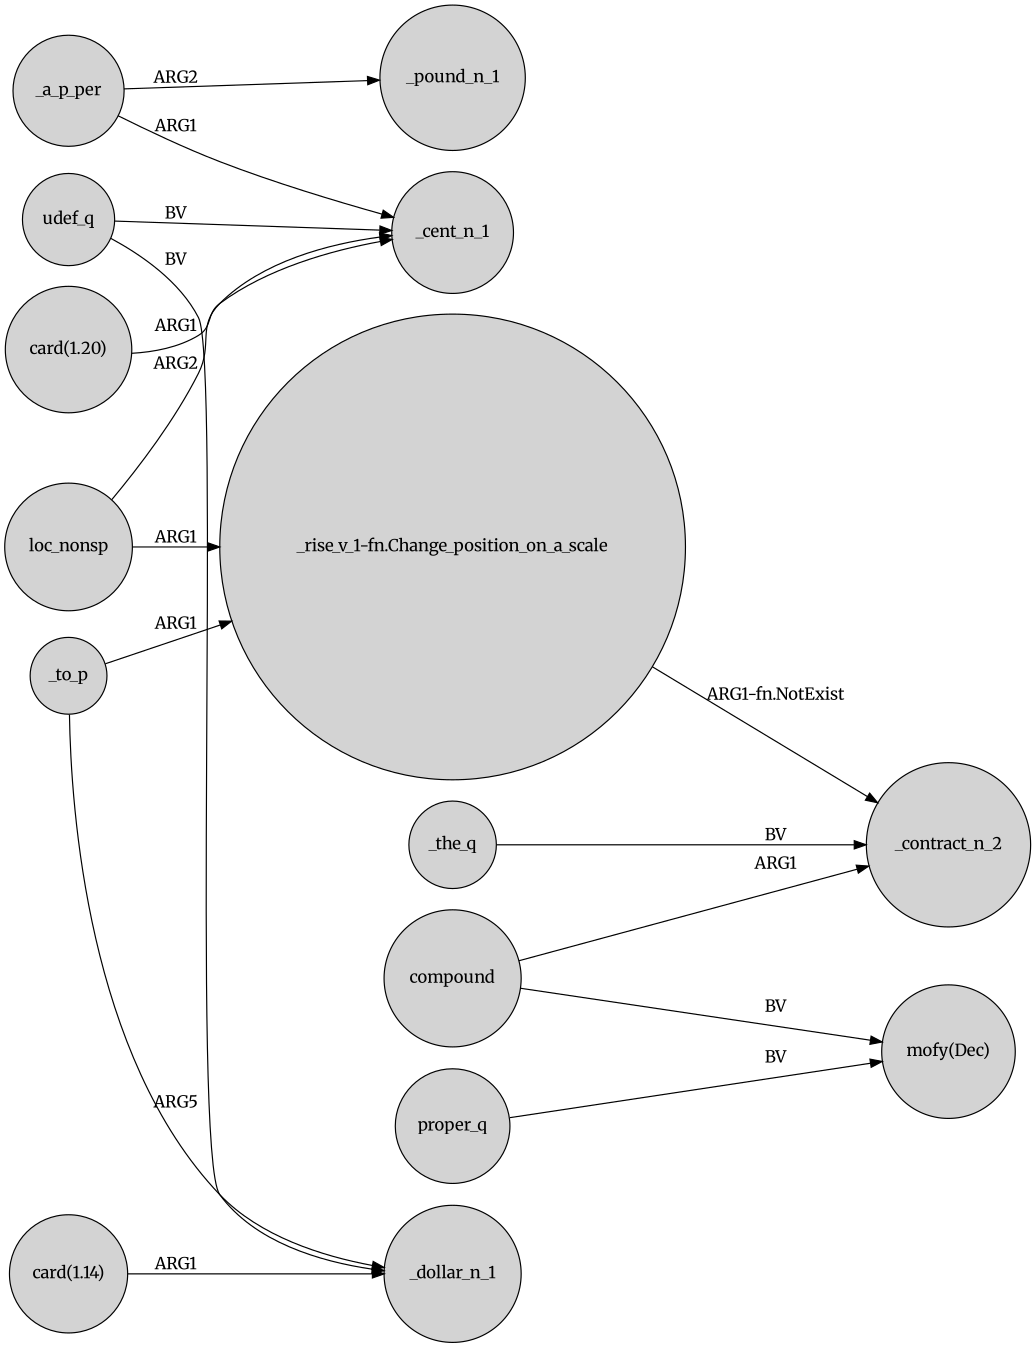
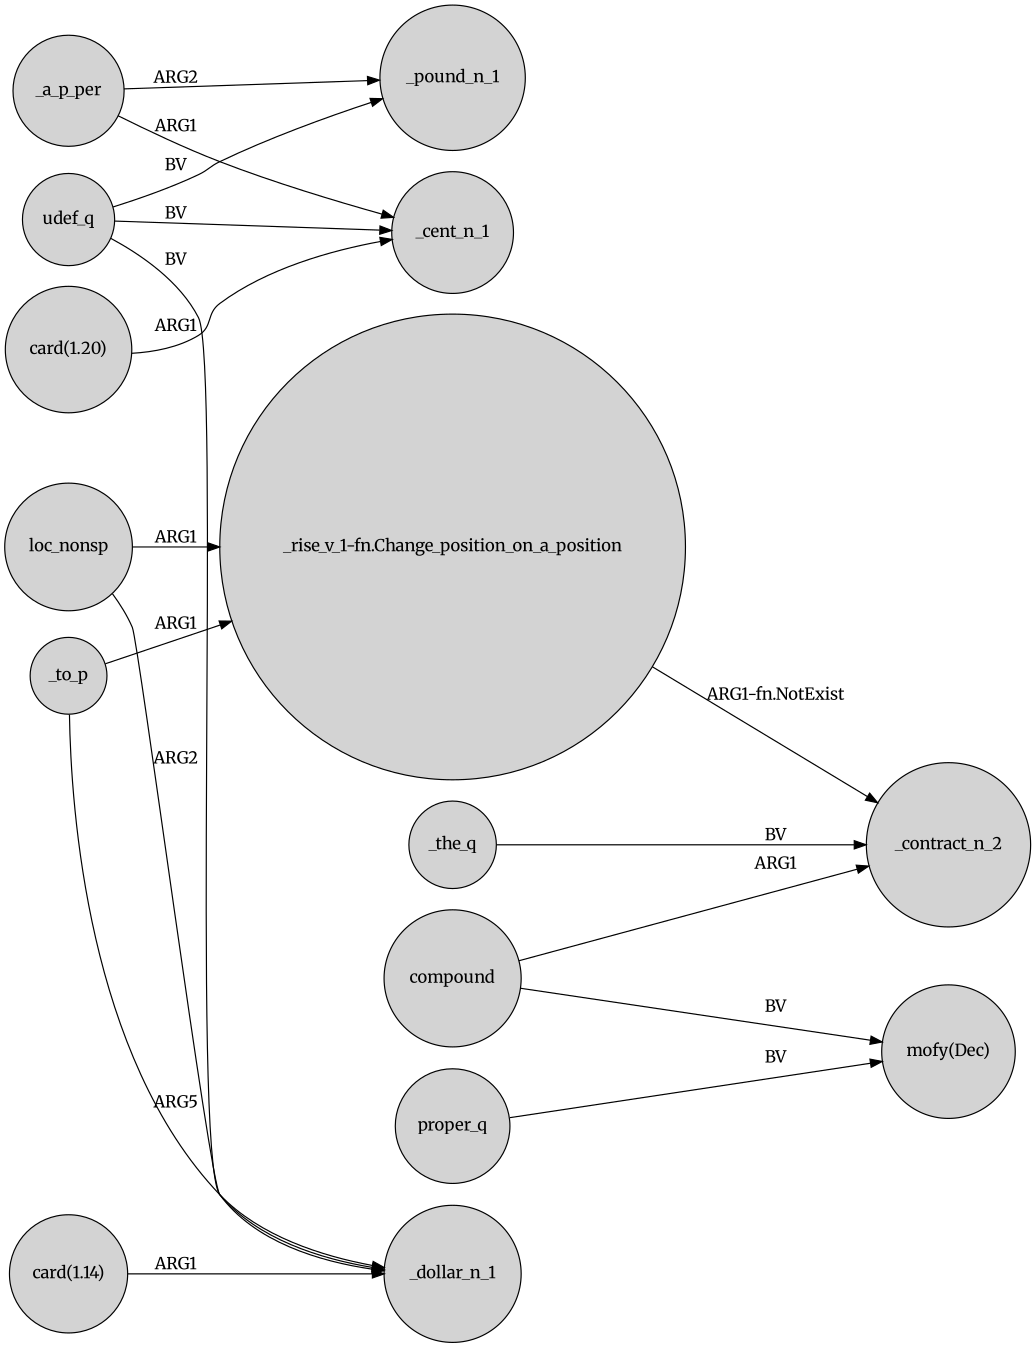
edge "udef_q" -> "_pound_n_1": added, label "BV"
edge "loc_nonsp" -> "_cent_n_1": now "loc_nonsp" -> "_dollar_n_1"
node "_rise_v_1-fn.Change_position_on_a_scale": label "_rise_v_1-fn.Change_position_on_a_scale" -> "_rise_v_1-fn.Change_position_on_a_position"
